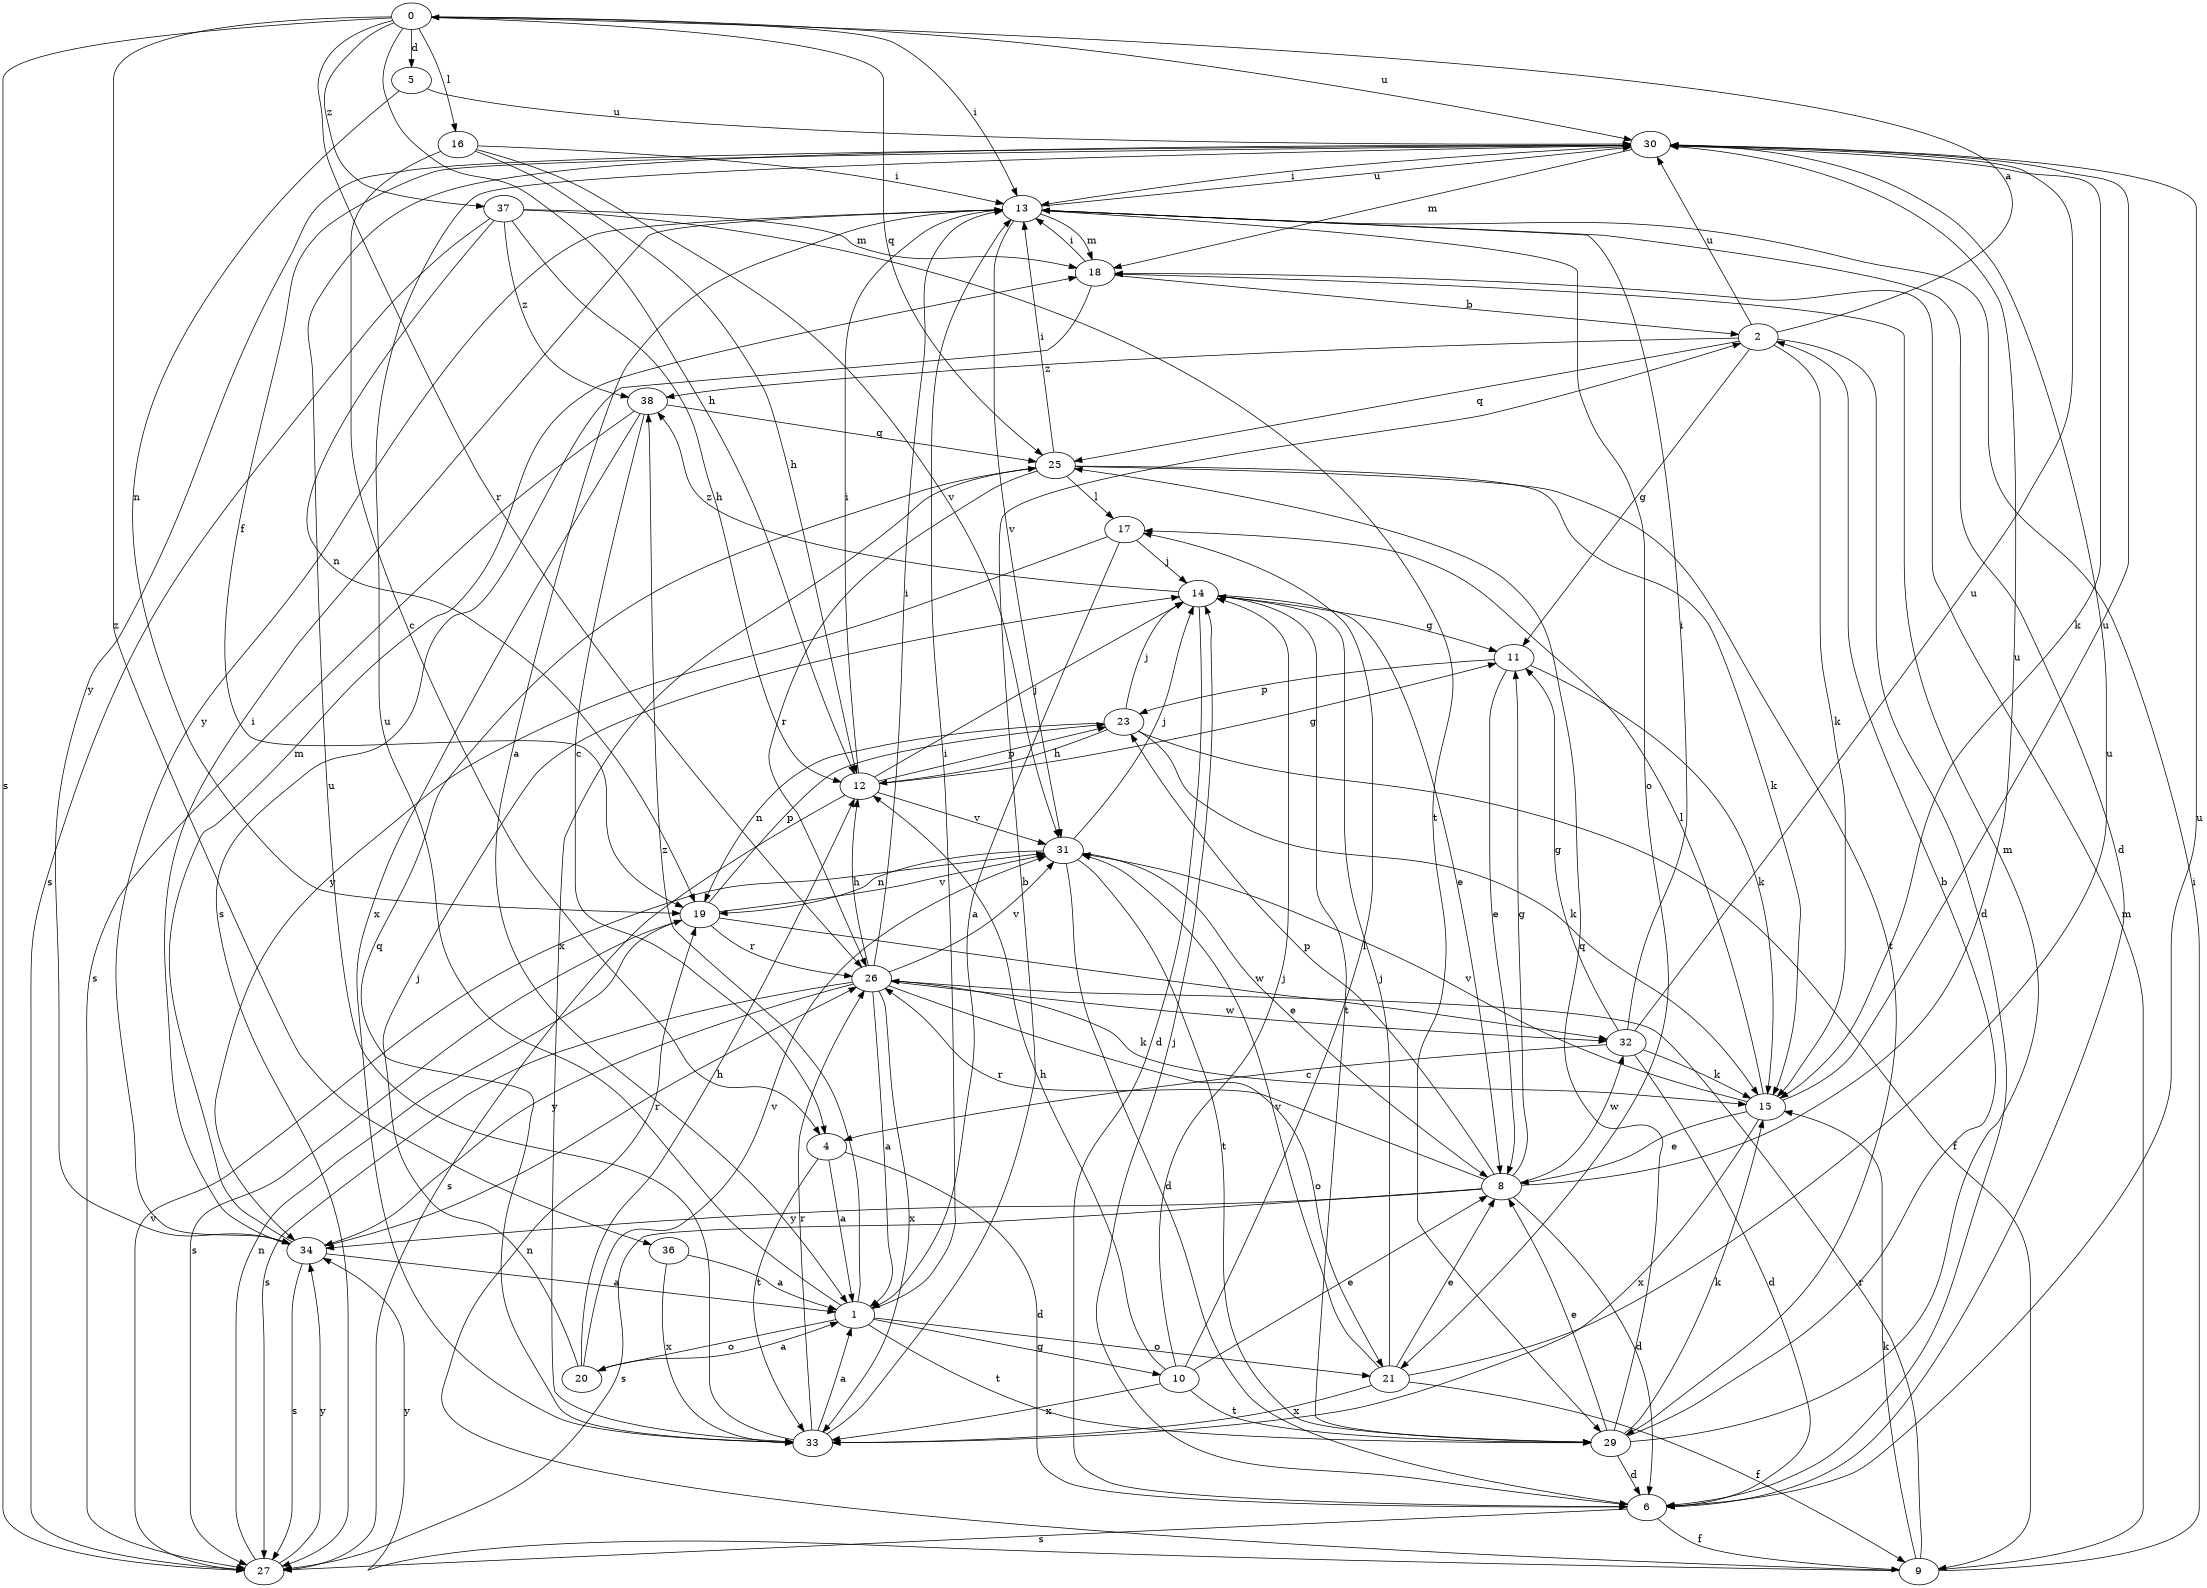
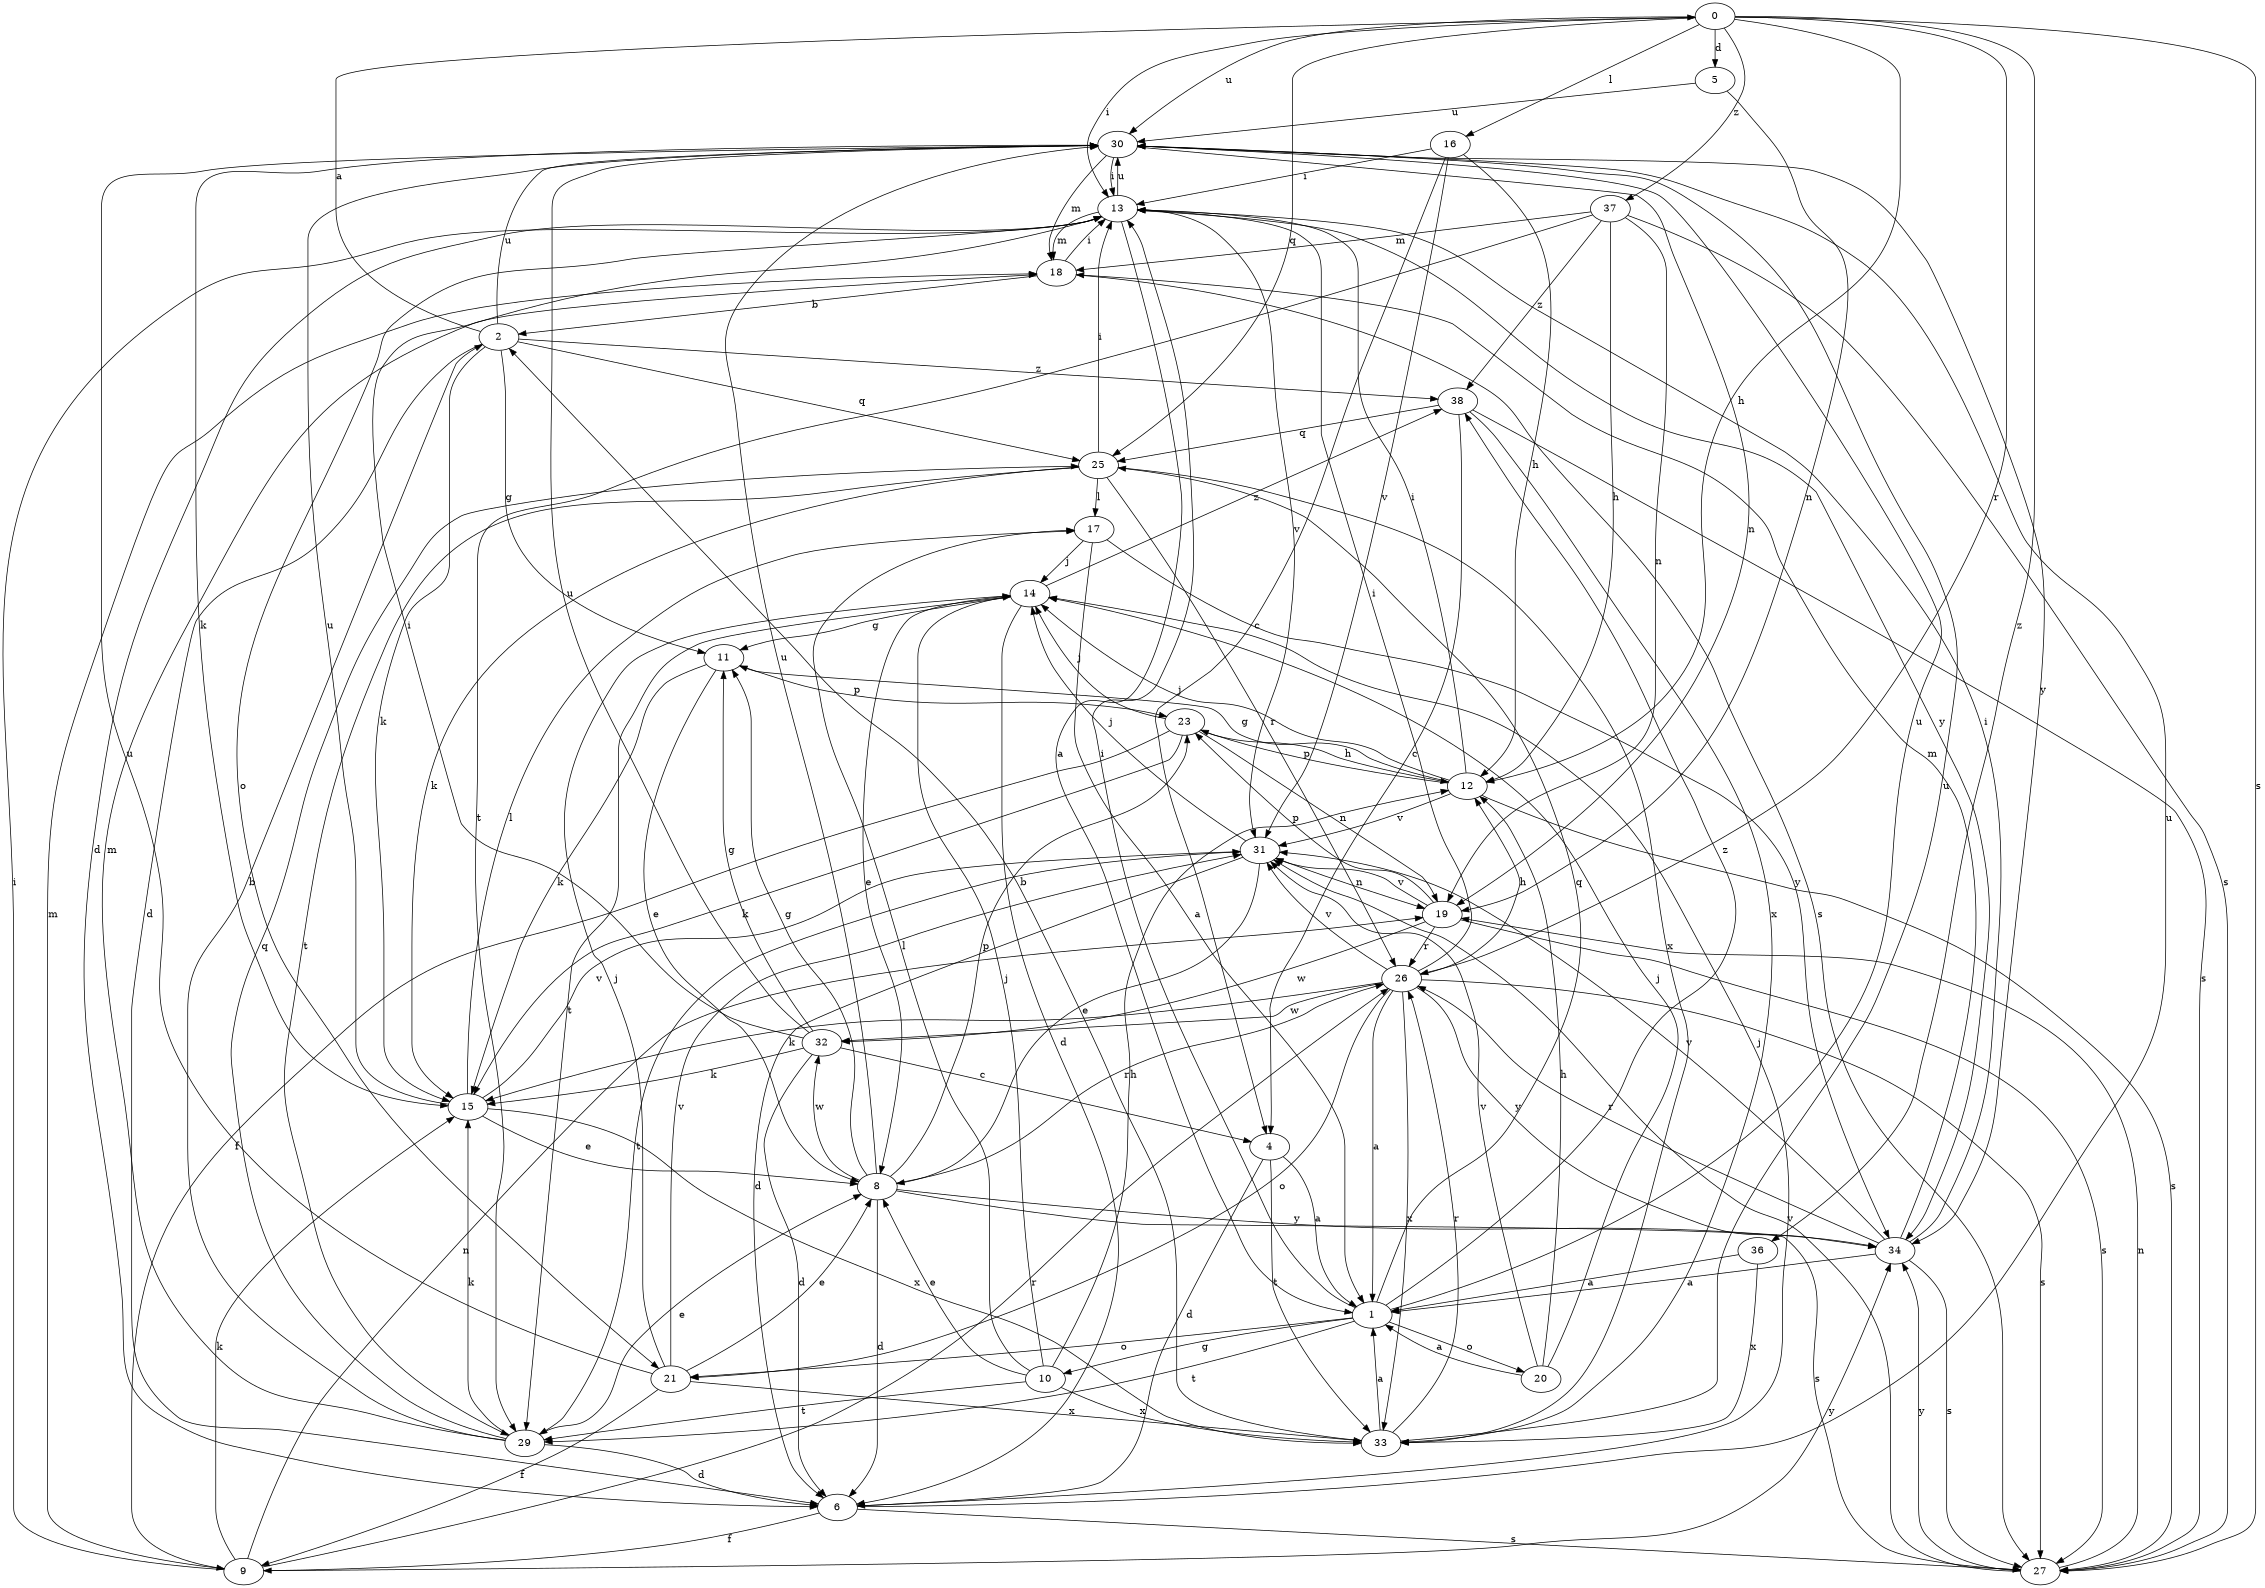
edge "30" -> "19": label "f" -> "n"
edge "33" -> "25": now "1" -> "25"
edge "34" -> "31": added, label "v"
